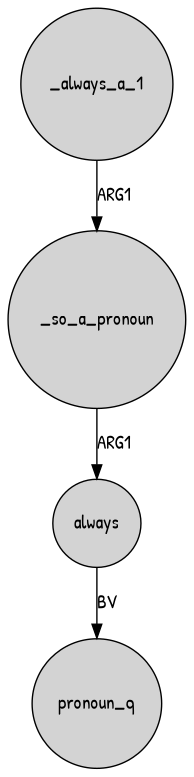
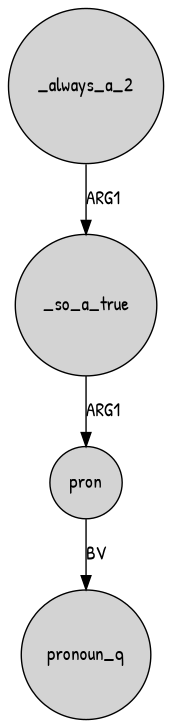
node "_always_a_1": label "_always_a_1" -> "_always_a_2"
node "_so_a_pronoun": label "_so_a_pronoun" -> "_so_a_true"
node "always": label "always" -> "pron"
